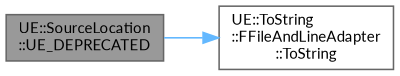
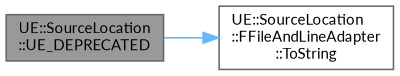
node "UE::ToString ::FFileAndLineAdapter ::ToString": label "UE::ToString ::FFileAndLineAdapter ::ToString" -> "UE::SourceLocation ::FFileAndLineAdapter ::ToString"
